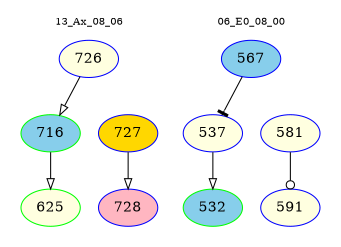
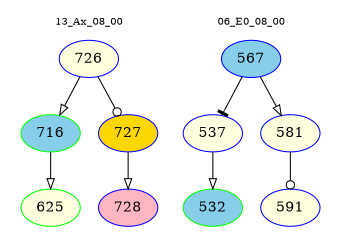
cluster "13_Ax_08_06": label "13_Ax_08_06" -> "13_Ax_08_00"
edge "567" -> "581": added
edge "726" -> "727": added
